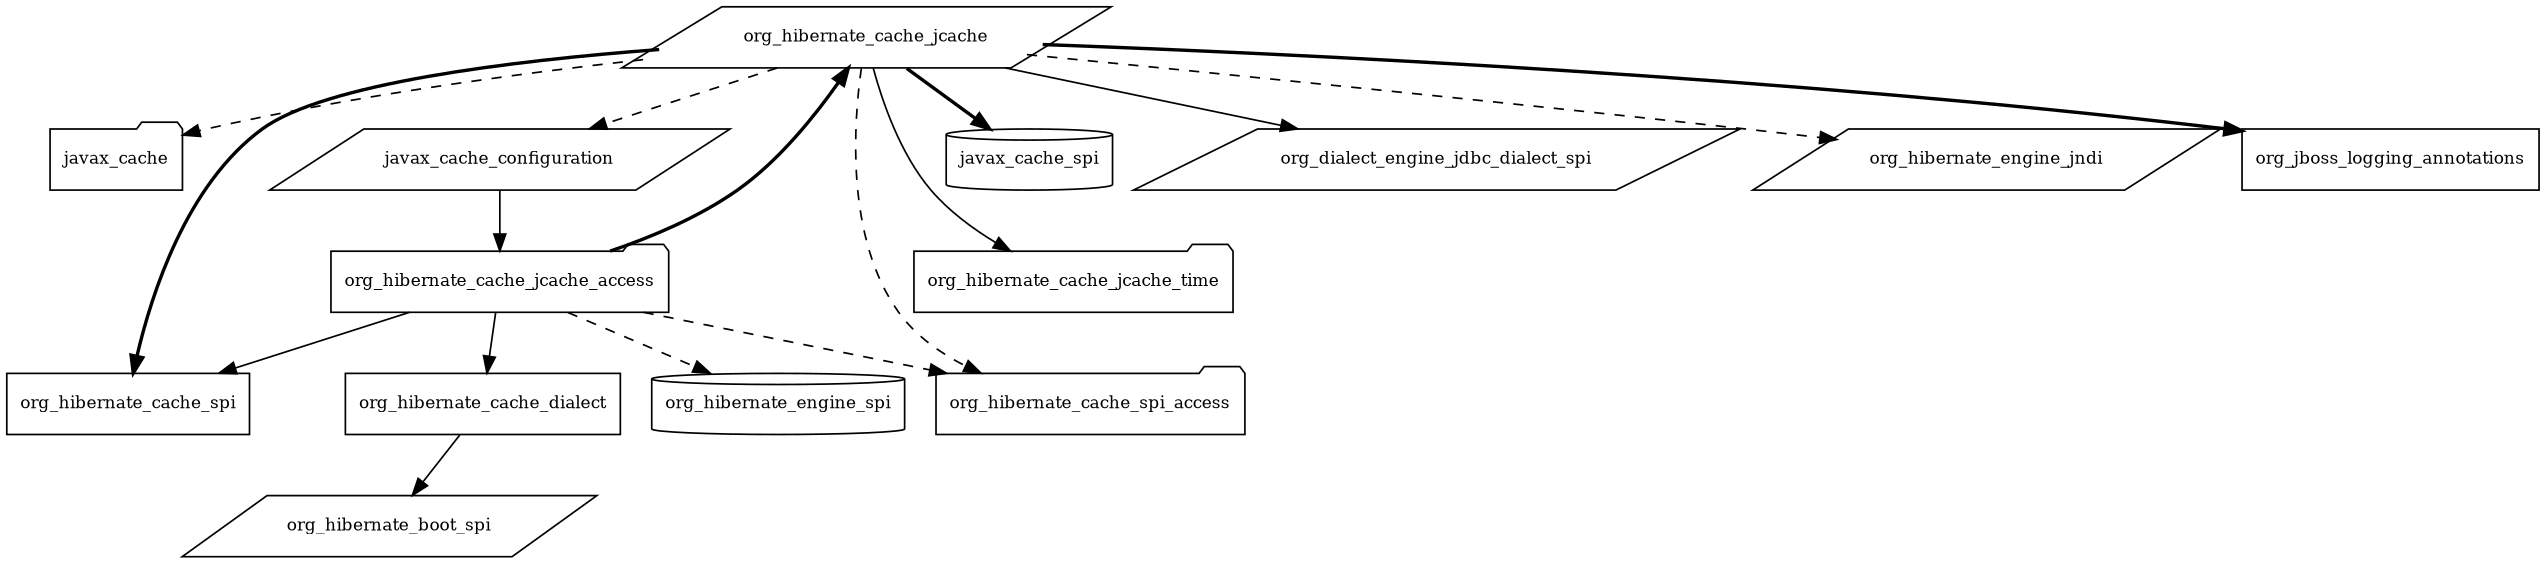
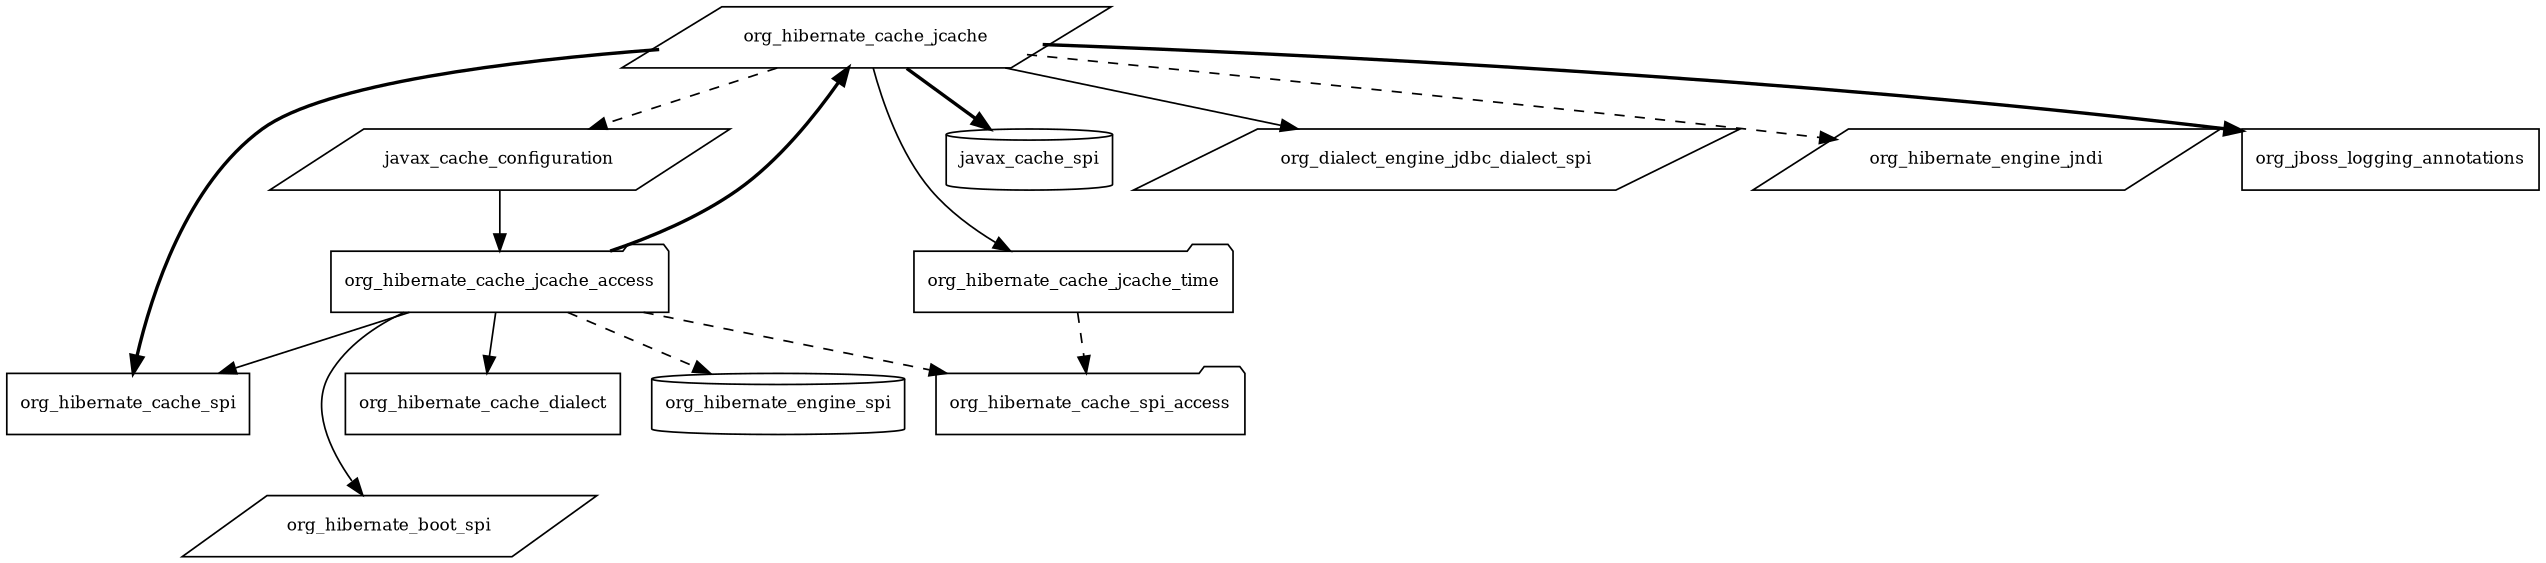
node "javax_cache": removed
edge "org_hibernate_cache_jcache" -> "org_hibernate_cache_spi_access": now "org_hibernate_cache_jcache_time" -> "org_hibernate_cache_spi_access"
edge "org_hibernate_cache_dialect" -> "org_hibernate_boot_spi": now "org_hibernate_cache_jcache_access" -> "org_hibernate_boot_spi"
